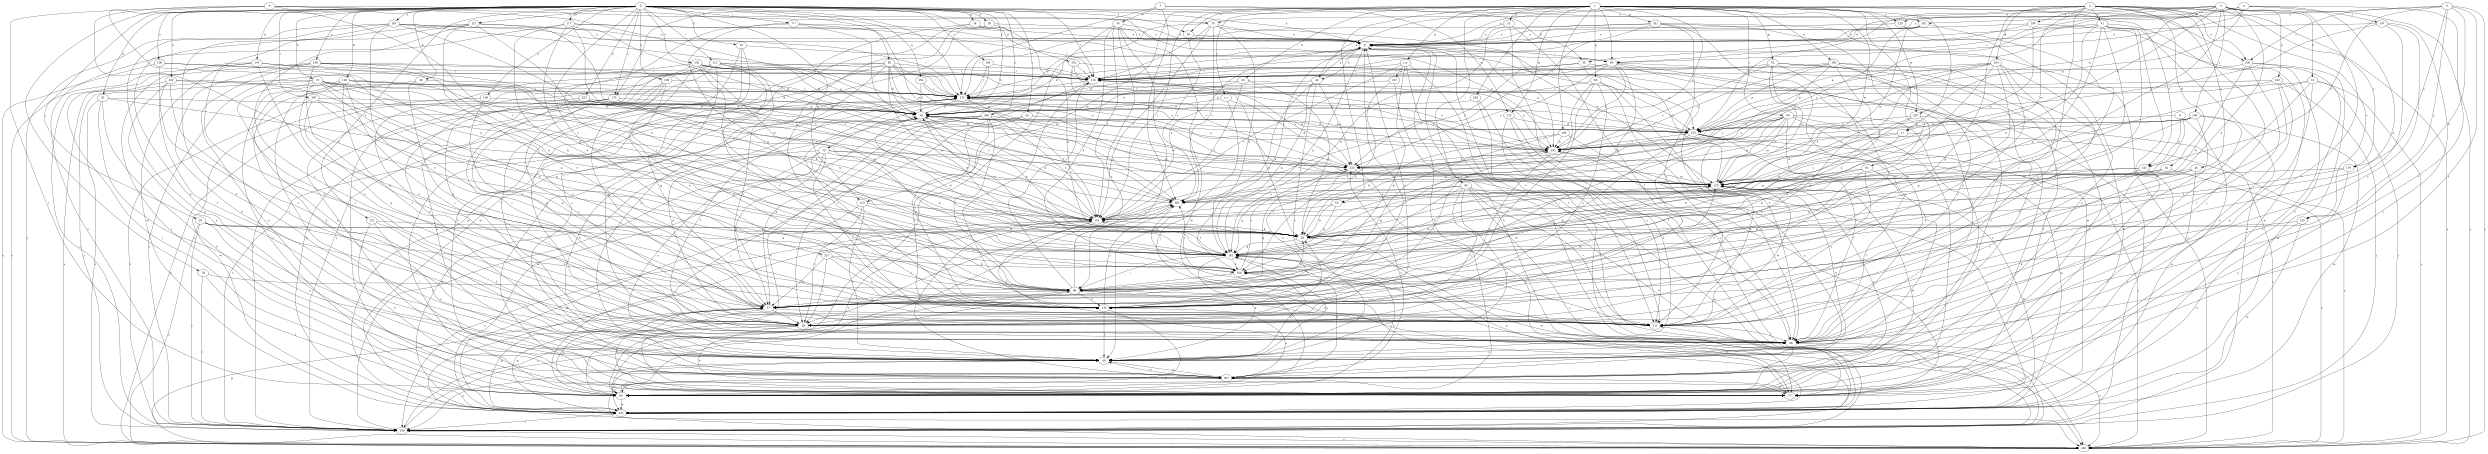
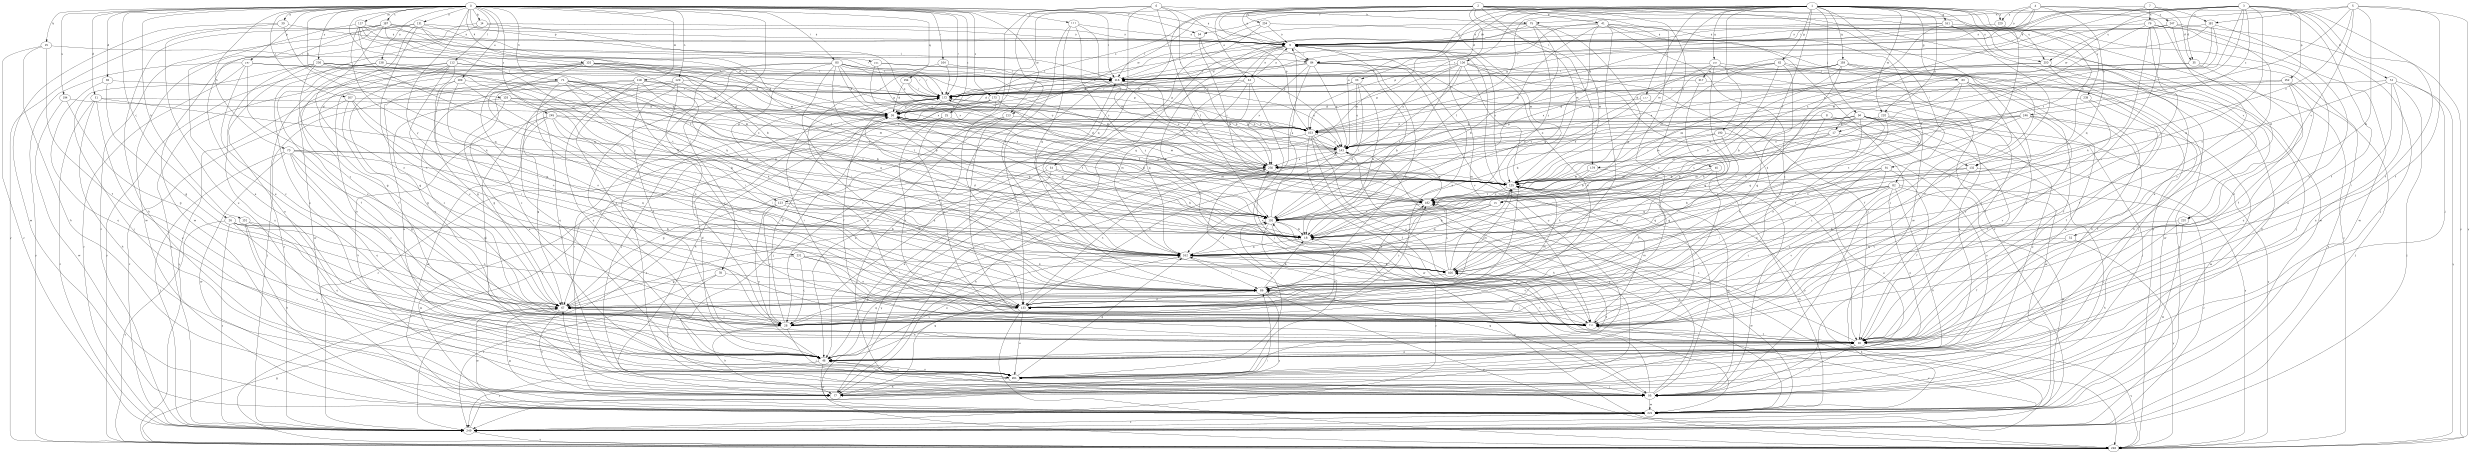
edge "32" -> "9": removed, label "a"
